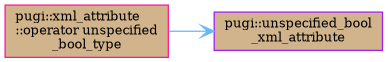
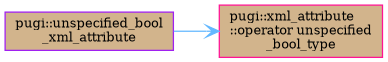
edge "pugi::xml_attribute ::operator unspecified _bool_type" -> "pugi::unspecified_bool _xml_attribute": reversed
